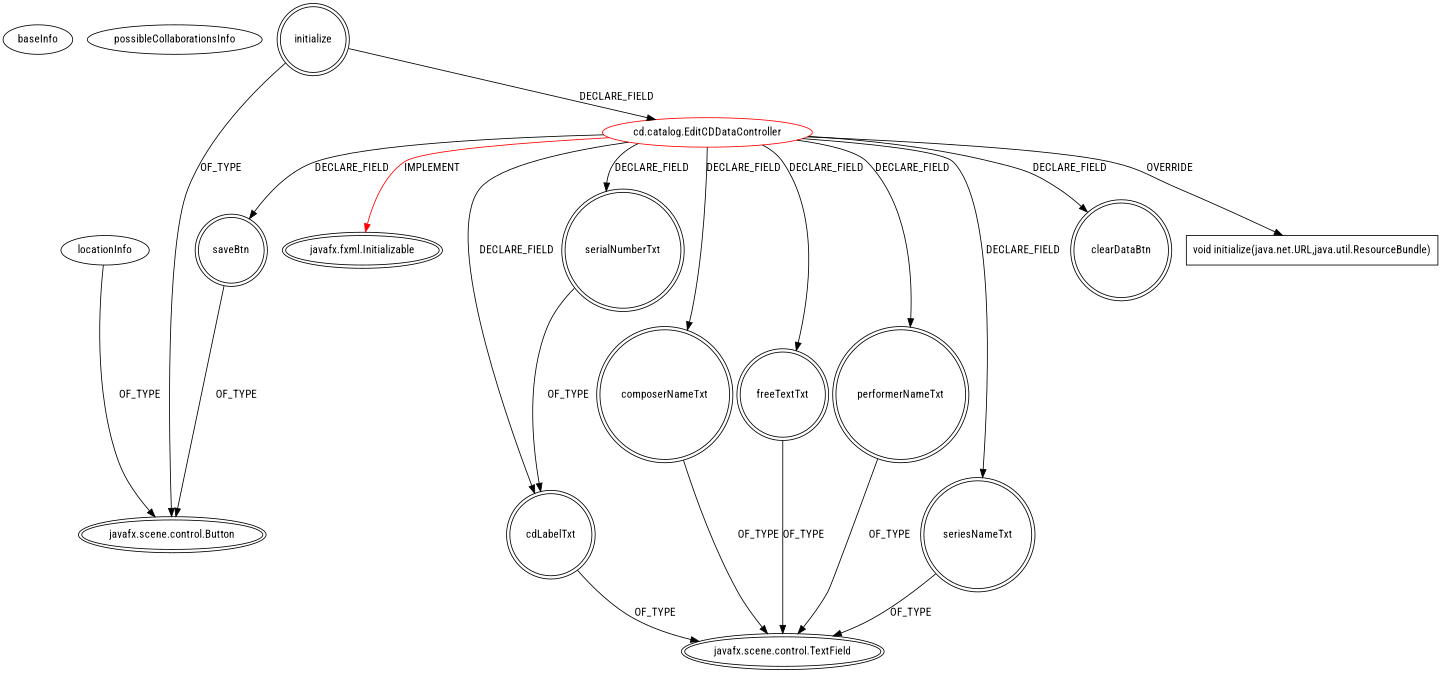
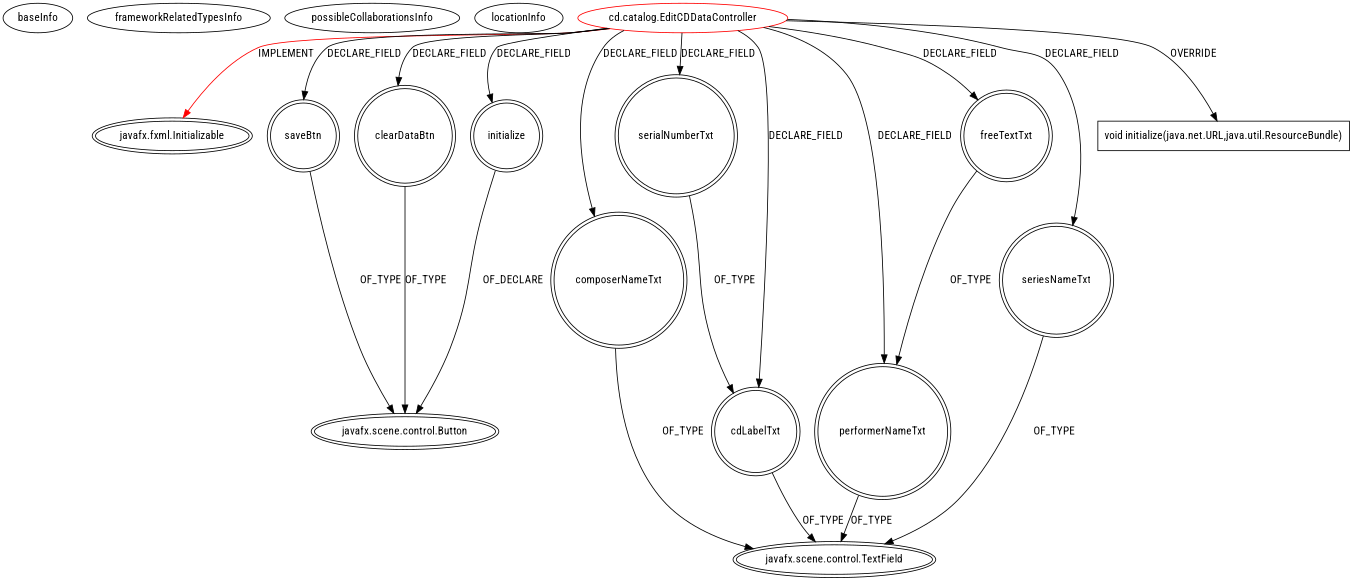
node "frameworkRelatedTypesInfo": added
edge "initialize" -> "cd.catalog.EditCDDataController": reversed
edge "initialize" -> "javafx.scene.control.Button": label "OF_TYPE" -> "OF_DECLARE"
edge "locationInfo" -> "javafx.scene.control.Button": now "clearDataBtn" -> "javafx.scene.control.Button"
edge "freeTextTxt" -> "javafx.scene.control.TextField": now "freeTextTxt" -> "performerNameTxt"
